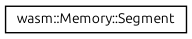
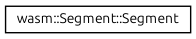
node "wasm::Memory::Segment": label "wasm::Memory::Segment" -> "wasm::Segment::Segment"
